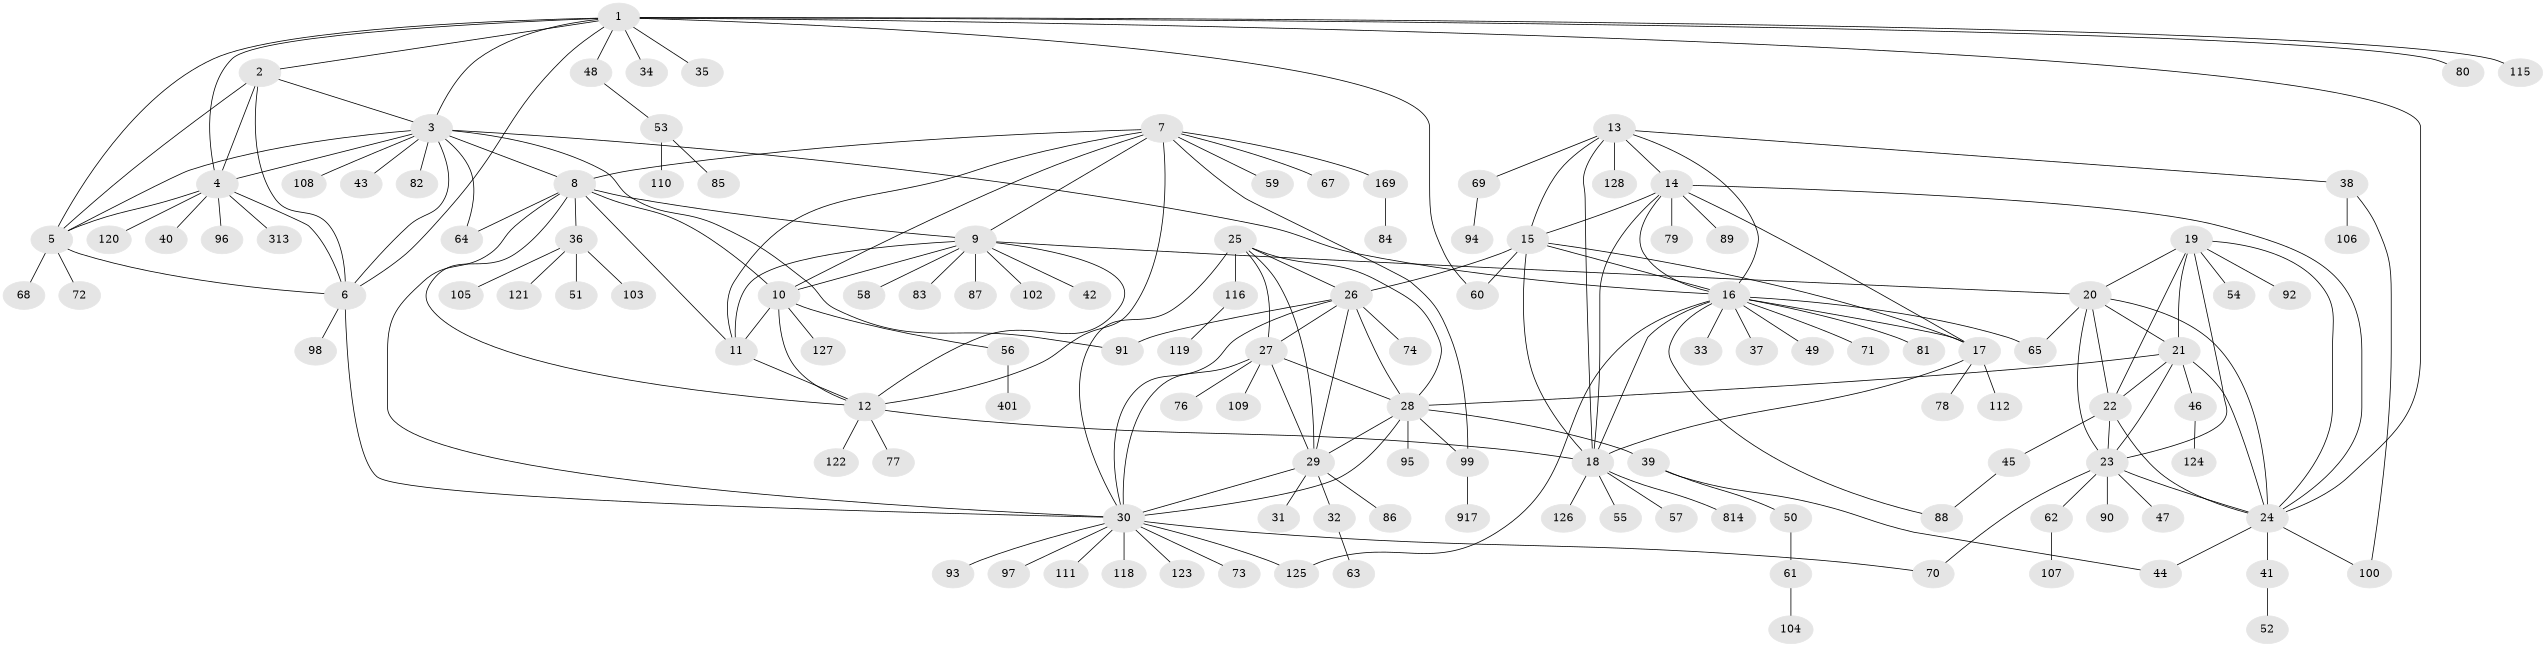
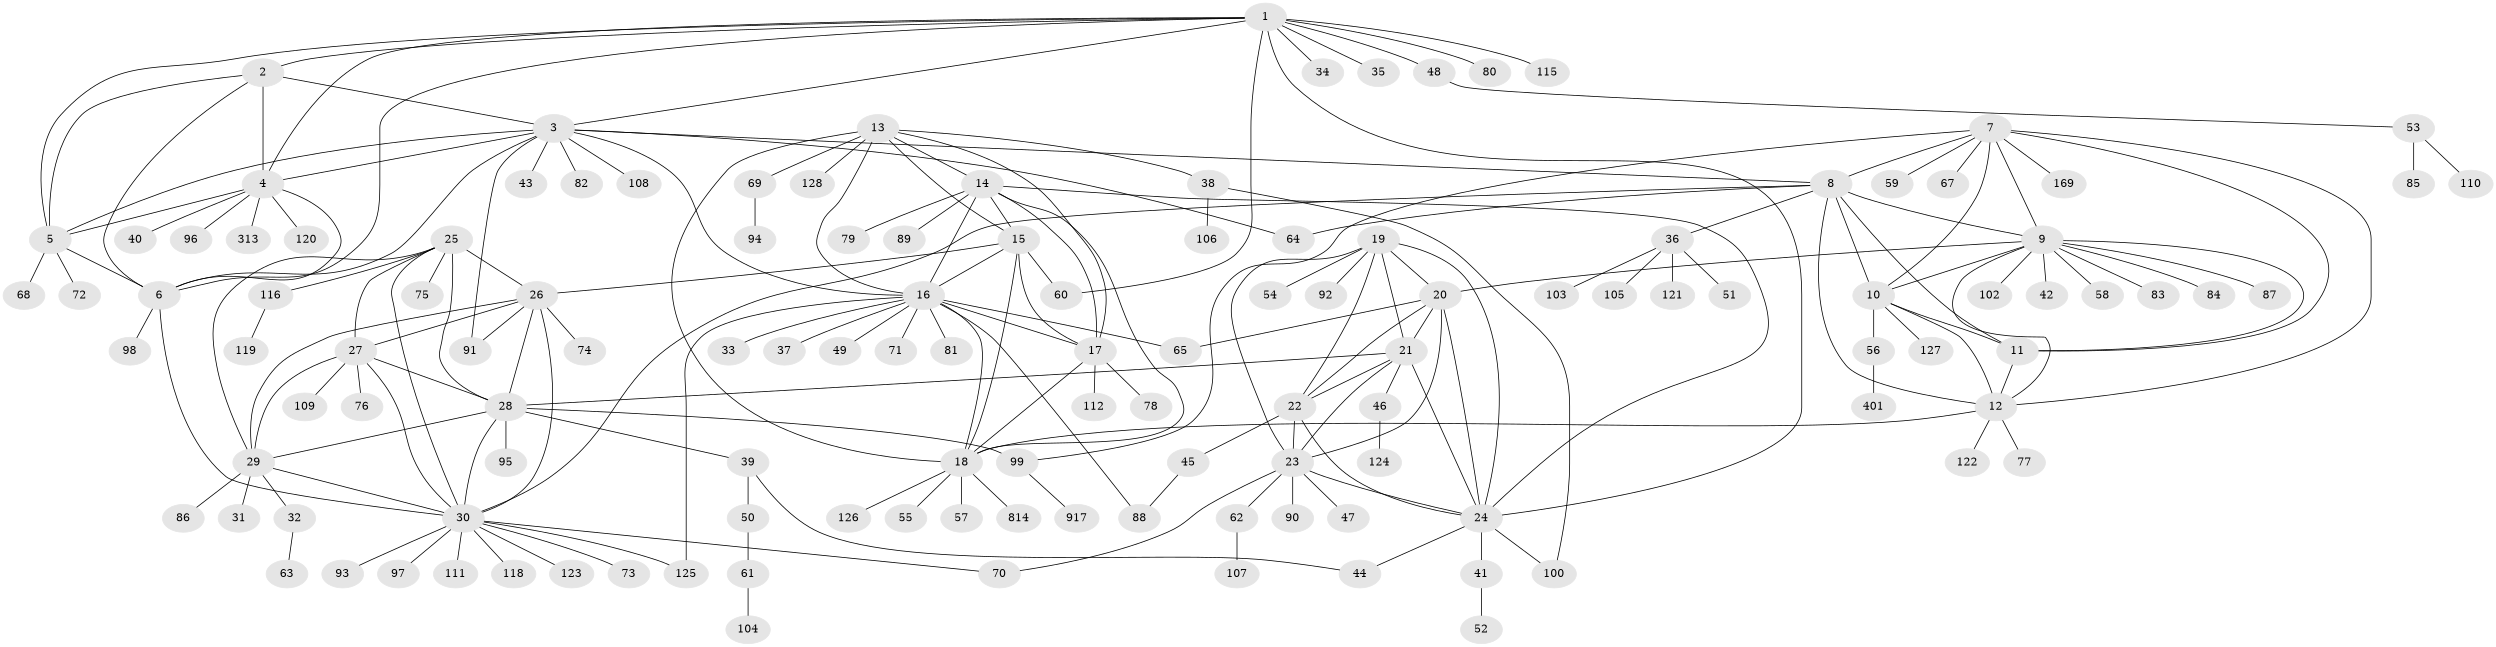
edge "13" -- "17": added
edge "169" -- "84": now "9" -- "84"
node "75": added
